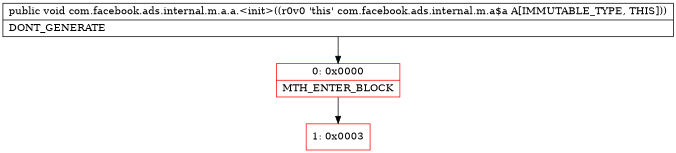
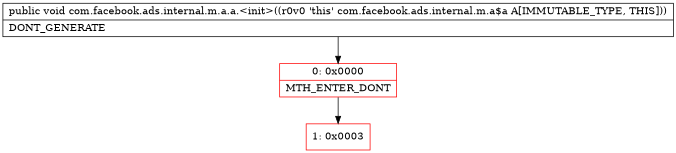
node "0: 0x0000": text "MTH_ENTER_BLOCK" -> "MTH_ENTER_DONT"
